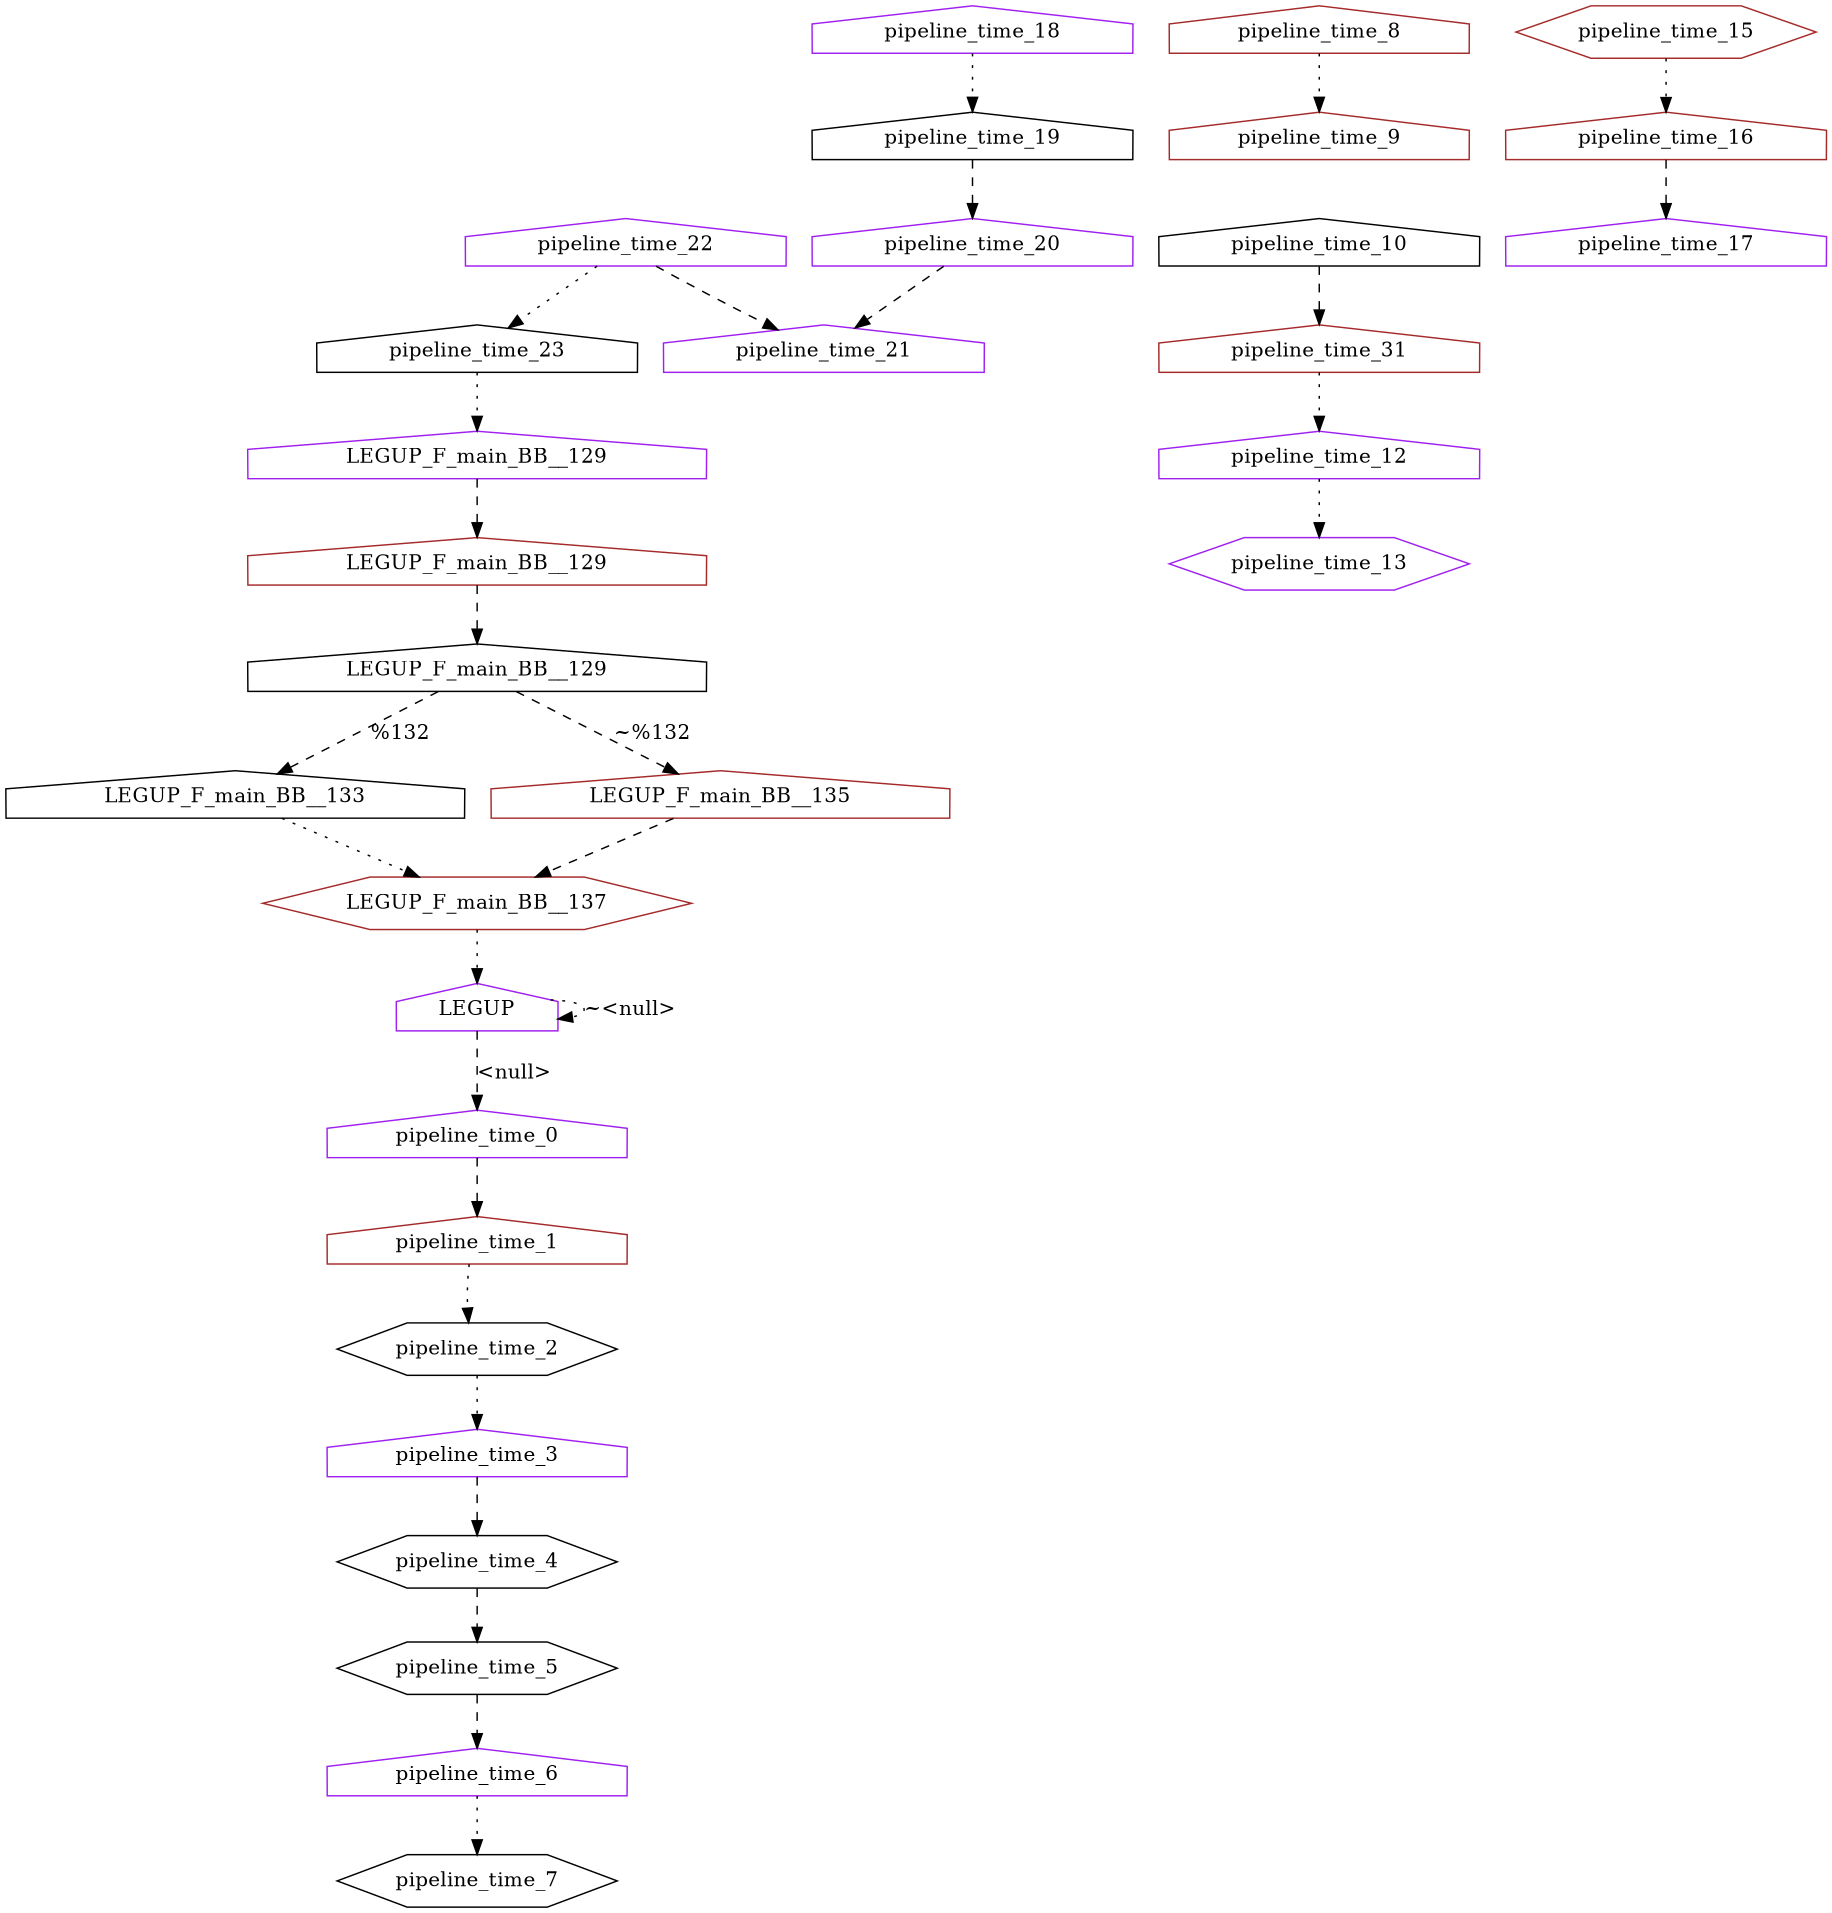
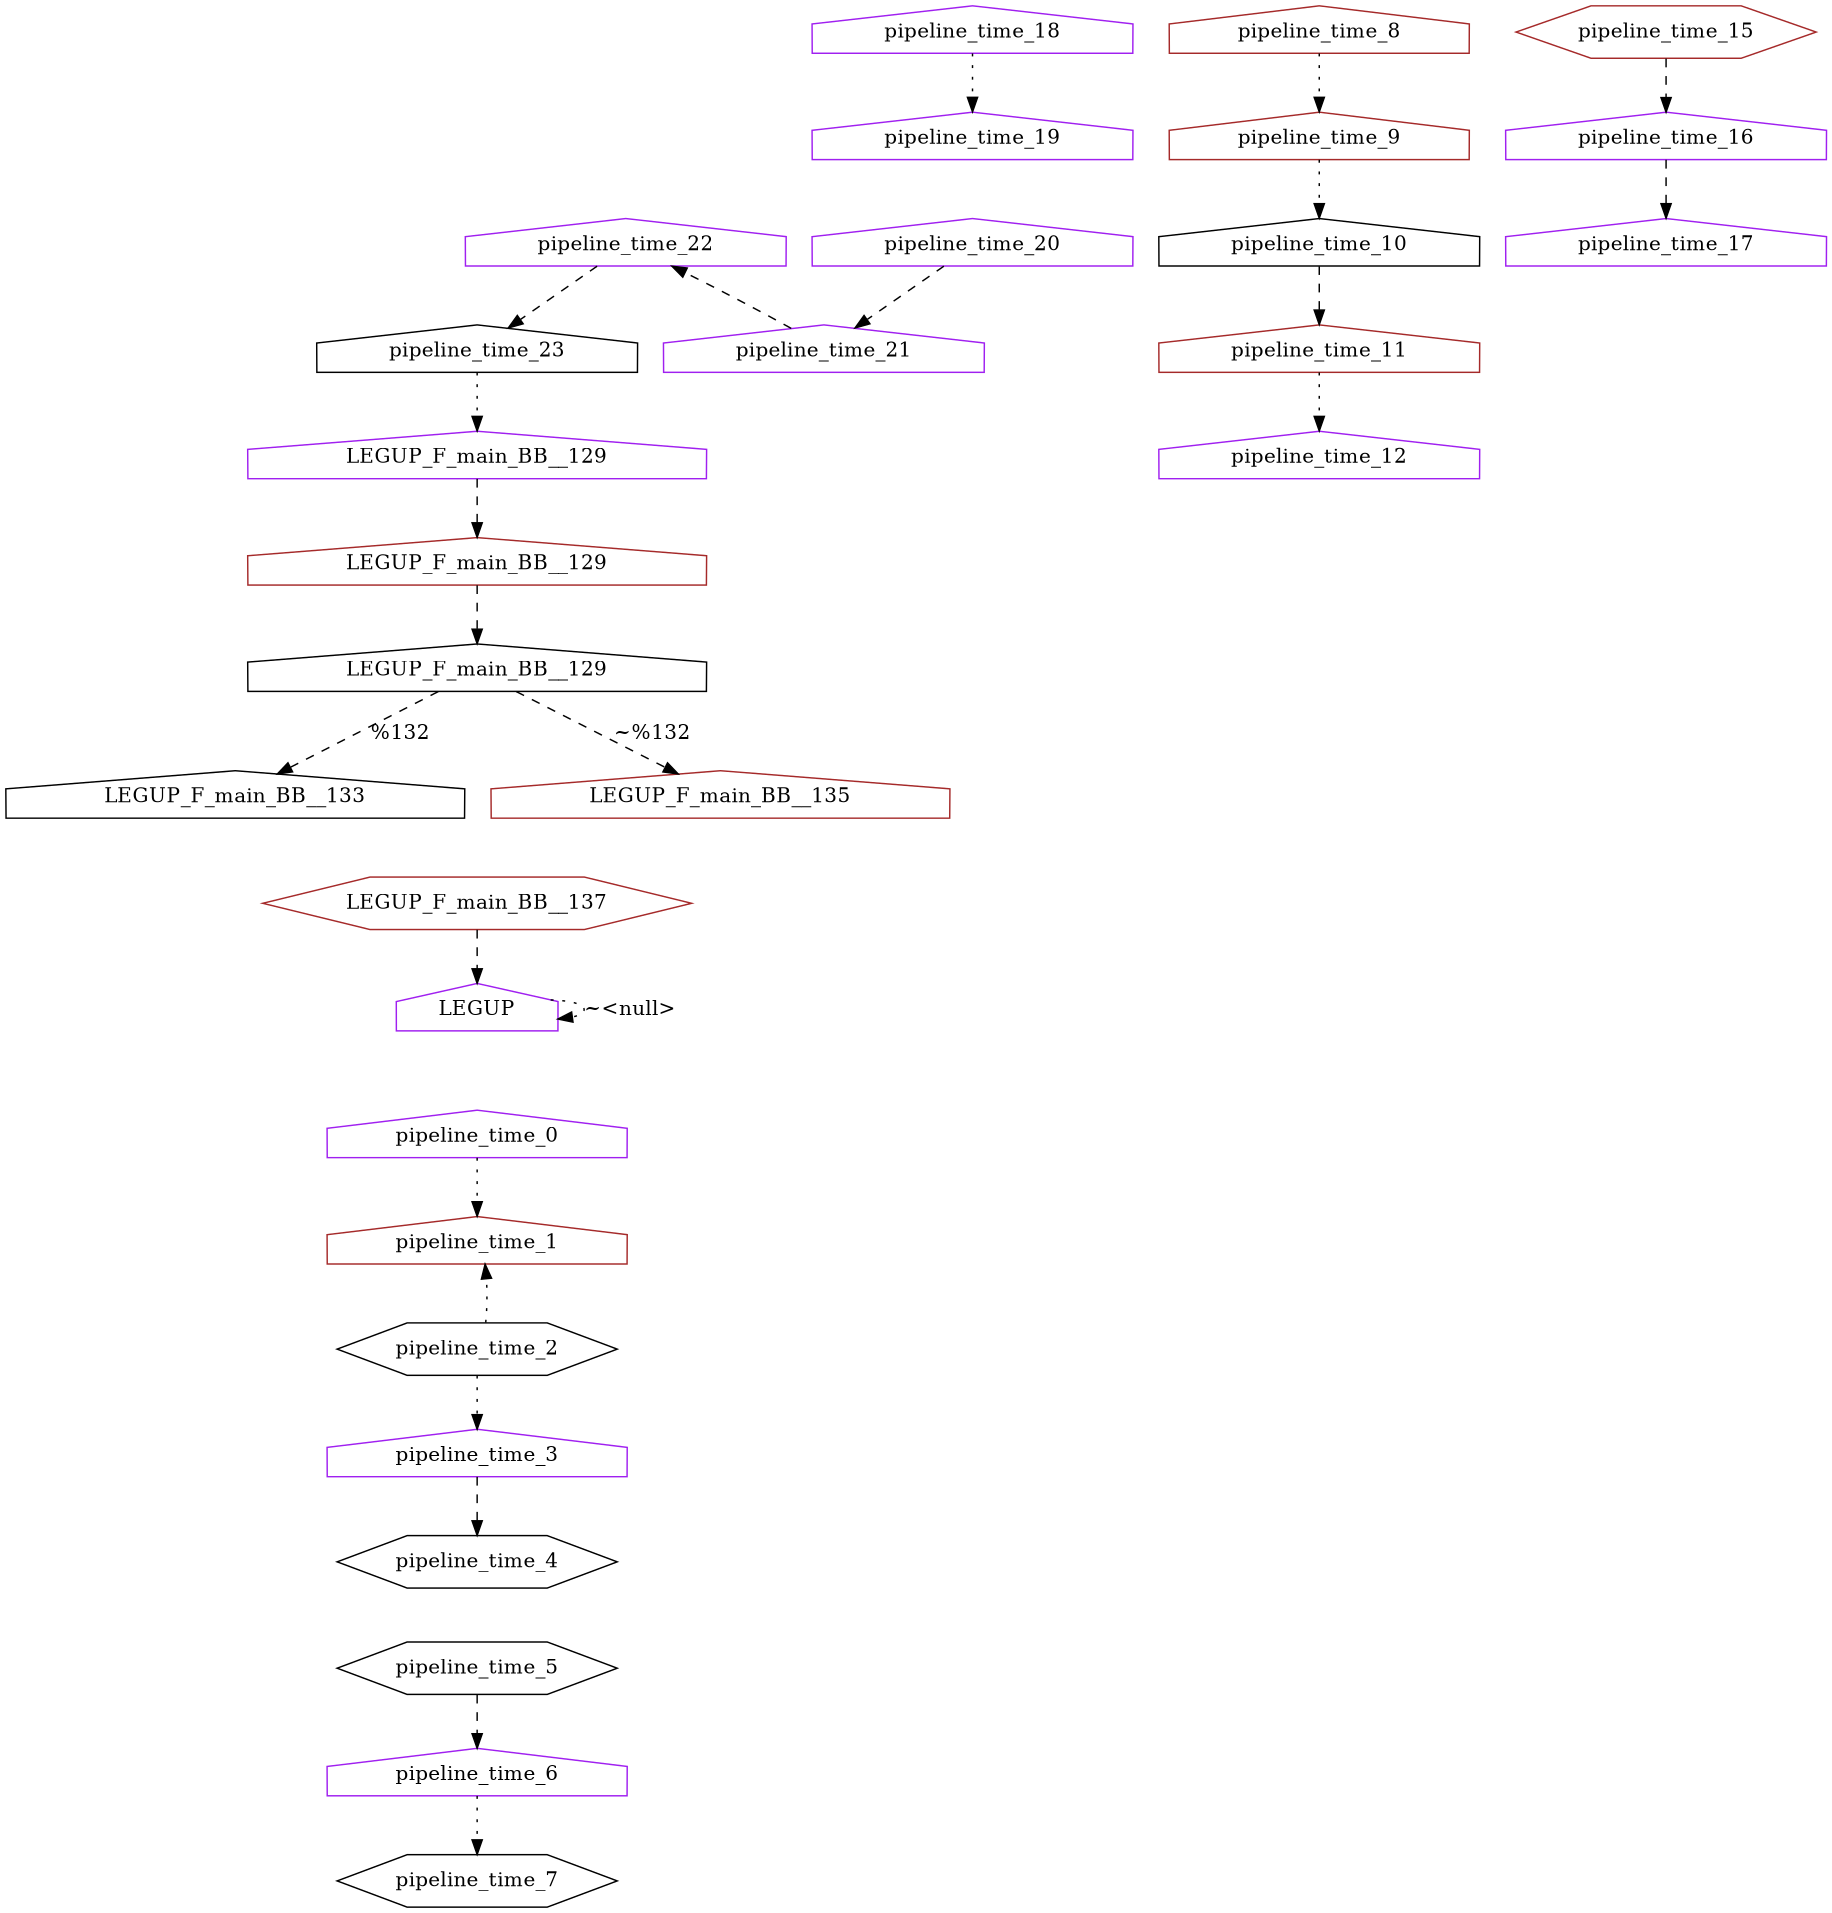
edge "pipeline_time_15" -> "pipeline_time_16": style dotted -> dashed
node "pipeline_time_19": color black -> purple
node "pipeline_time_16": color brown -> purple
edge "pipeline_time_19" -> "pipeline_time_20": removed
edge "pipeline_time_9" -> "pipeline_time_10": added
edge "pipeline_time_22" -> "pipeline_time_23": style dotted -> dashed
edge "pipeline_time_22" -> "pipeline_time_21": reversed
node "pipeline_time_31": label "pipeline_time_31" -> "pipeline_time_11"
node "pipeline_time_13": removed
edge "LEGUP_F_main_BB__133" -> "LEGUP_F_main_BB__137": removed
edge "LEGUP_F_main_BB__135" -> "LEGUP_F_main_BB__137": removed
edge "LEGUP_F_main_BB__137" -> "LEGUP": style dotted -> dashed
edge "LEGUP" -> "pipeline_time_0": removed, label "<null>"
edge "pipeline_time_0" -> "pipeline_time_1": style dashed -> dotted
edge "pipeline_time_1" -> "pipeline_time_2": reversed
edge "pipeline_time_4" -> "pipeline_time_5": removed
